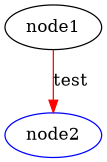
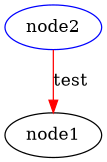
edge "node1" -> "node2": reversed
